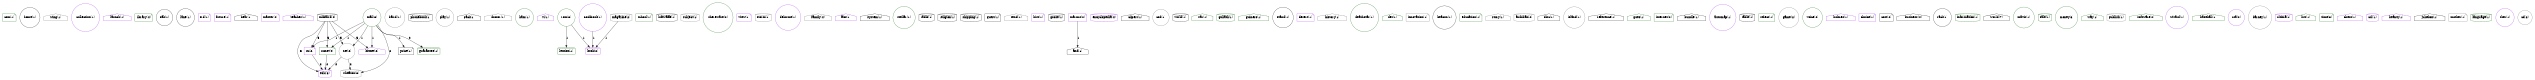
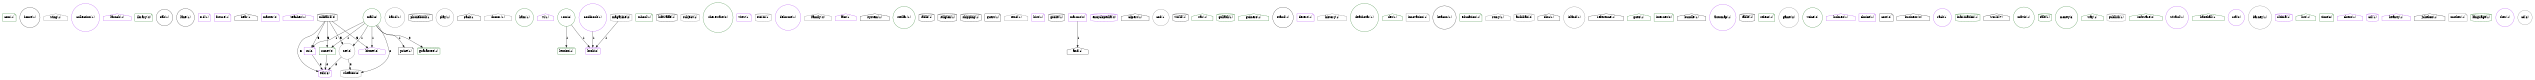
node "rack(1)": color black -> purple
